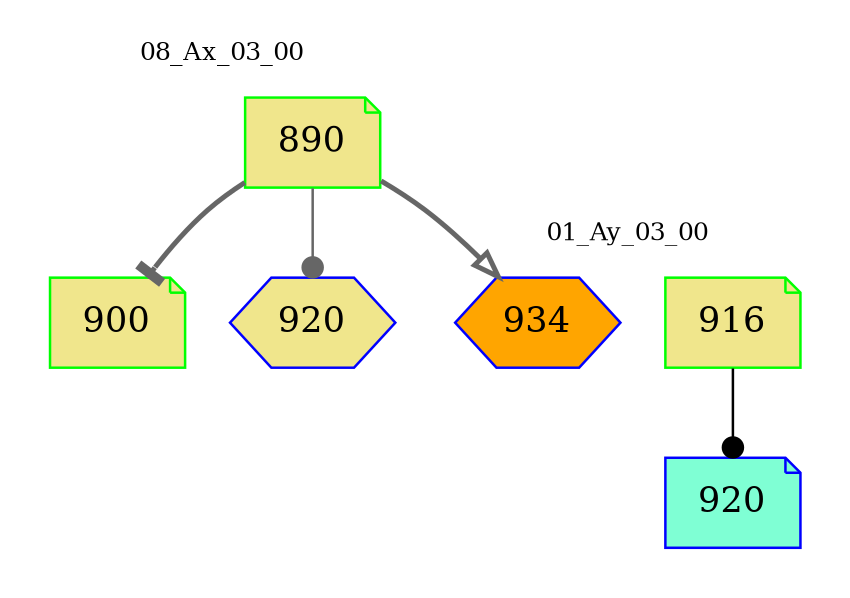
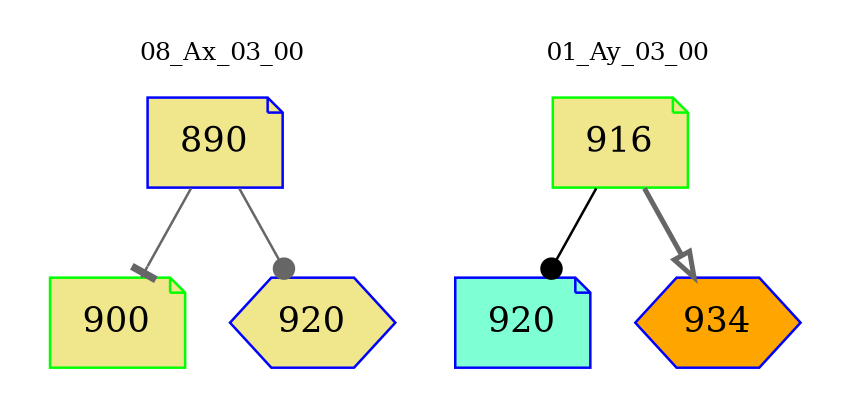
node "890": color green -> blue
edge "890" -> "900": style bold -> solid
edge "890" -> "934": now "916" -> "934"
